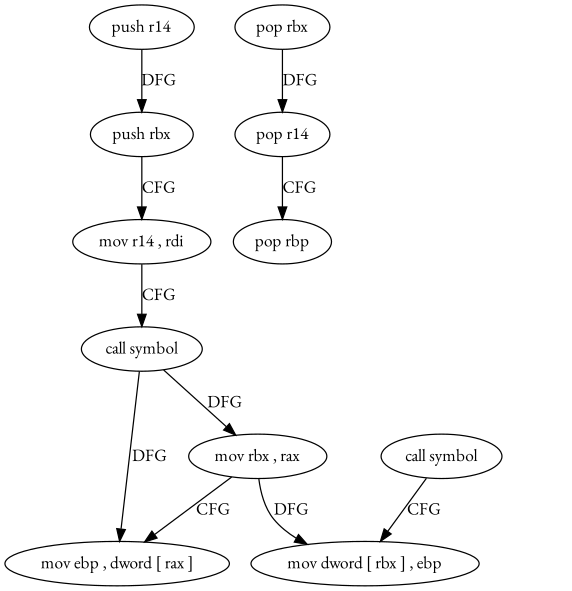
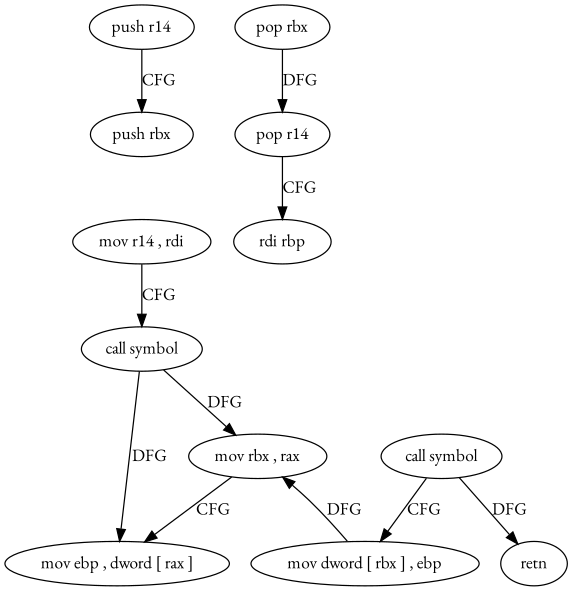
edge "push r14" -> "push rbx": label "DFG" -> "CFG"
edge "push rbx" -> "mov r14 , rdi": removed, label "CFG"
node "pop rbp": label "pop rbp" -> "rdi rbp"
edge "mov rbx , rax" -> "mov dword [ rbx ] , ebp": reversed
node "retn": added
